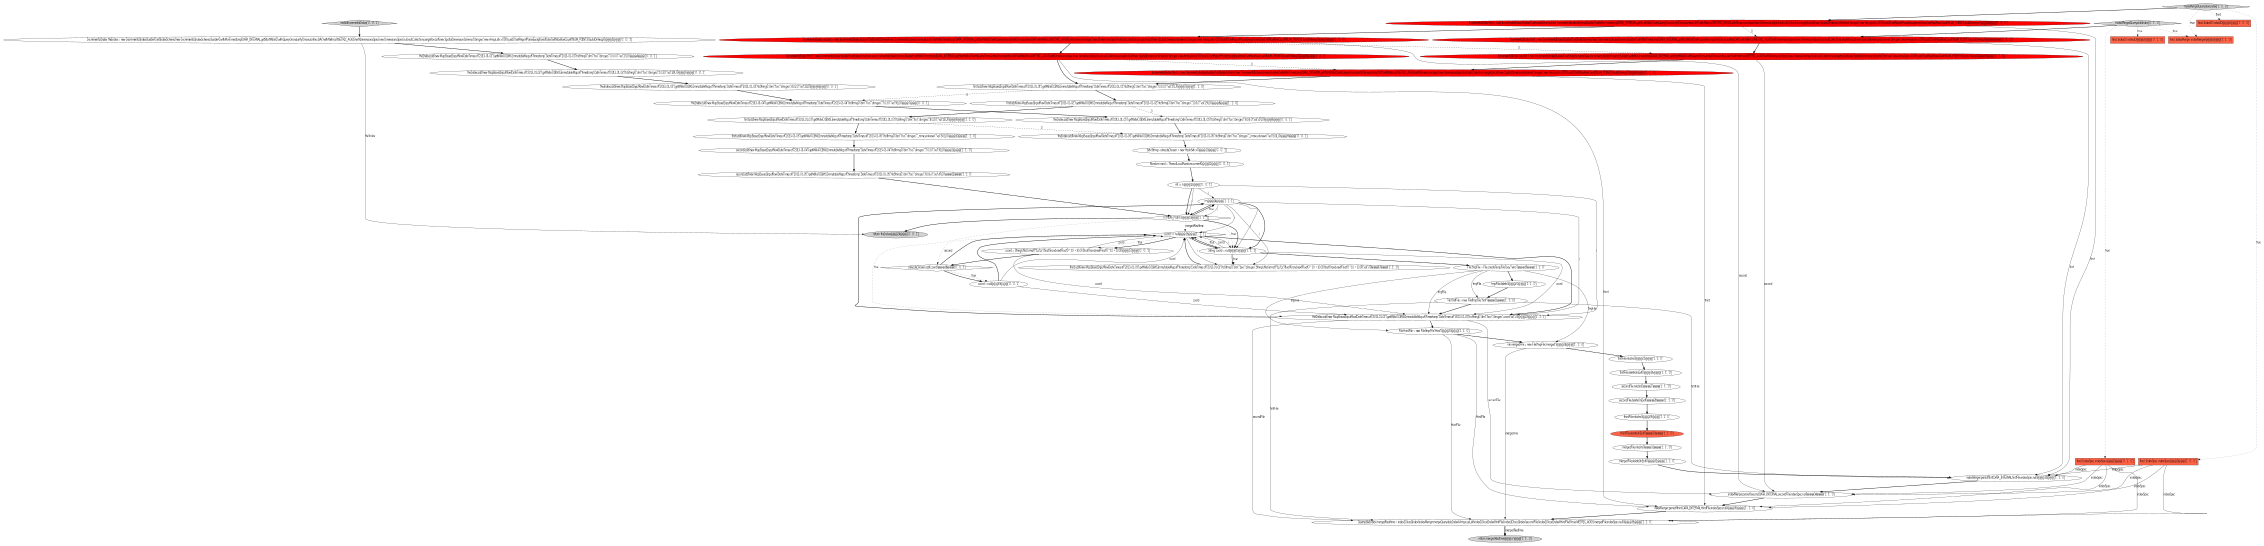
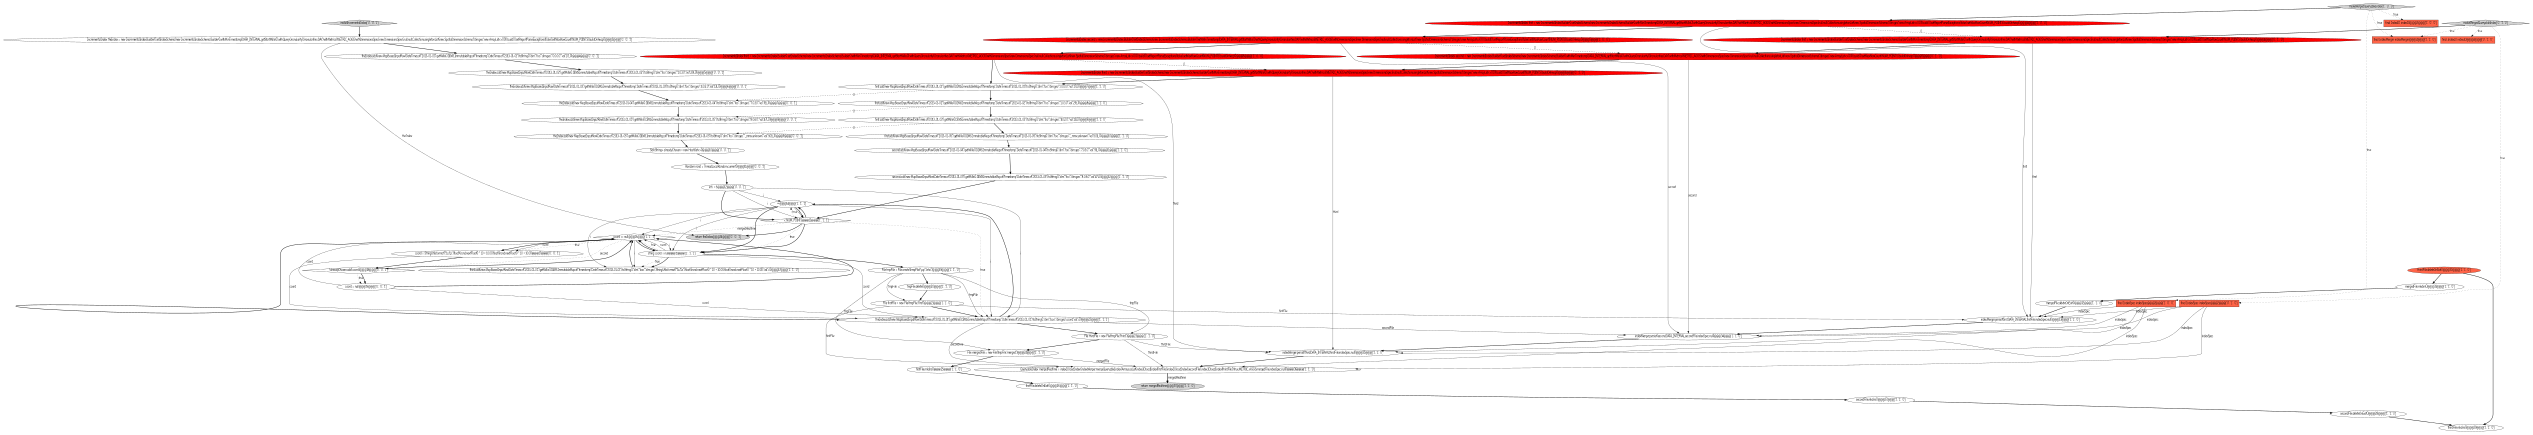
edge "makeMergedQueryableIndex['1', '0', '0']" -> "final IndexIO indexIO@@@2@@@['1', '0', '0']": label "third" -> "true"
edge "thirdFile.mkdirs()@@@29@@@['1', '1', '0']" -> "thirdFile.deleteOnExit()@@@30@@@['1', '1', '0']": reversed
